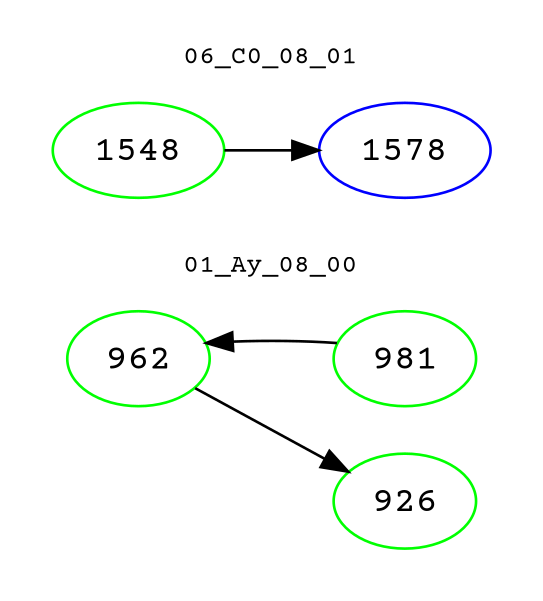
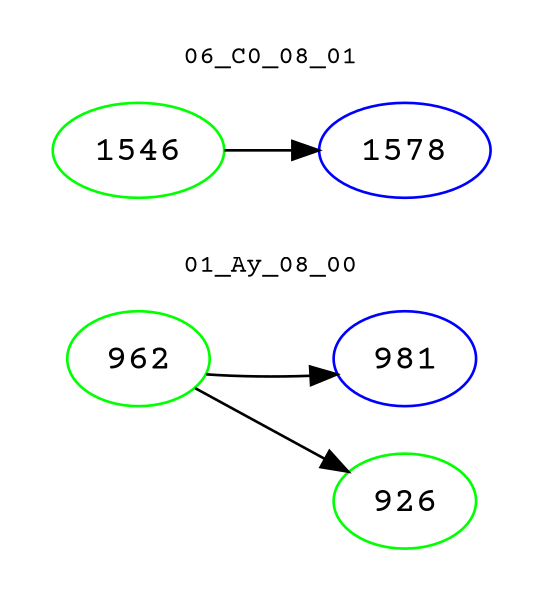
node "1548": label "1548" -> "1546"
edge "981" -> "962": reversed
node "981": color green -> blue
